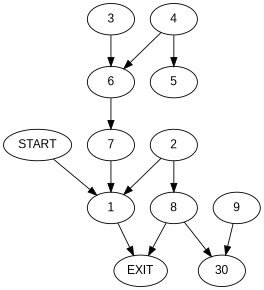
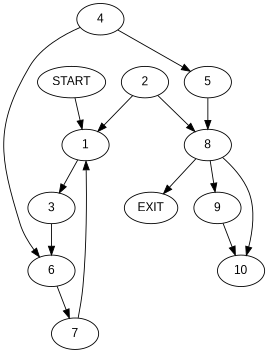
edge "5" -> "8": added
edge "8" -> "9": added
edge "1" -> "EXIT": now "1" -> "3"
node "30": label "30" -> "10"
